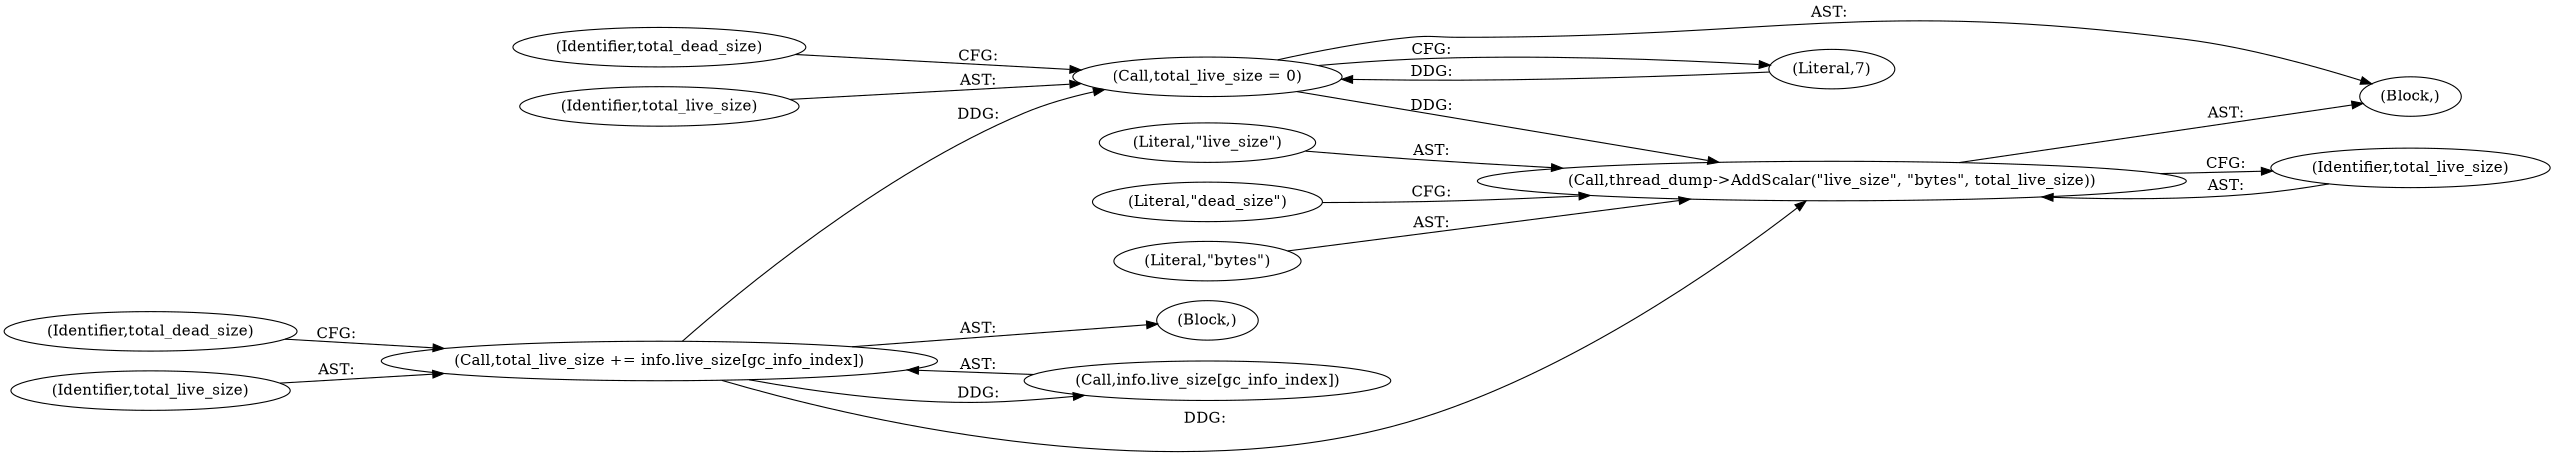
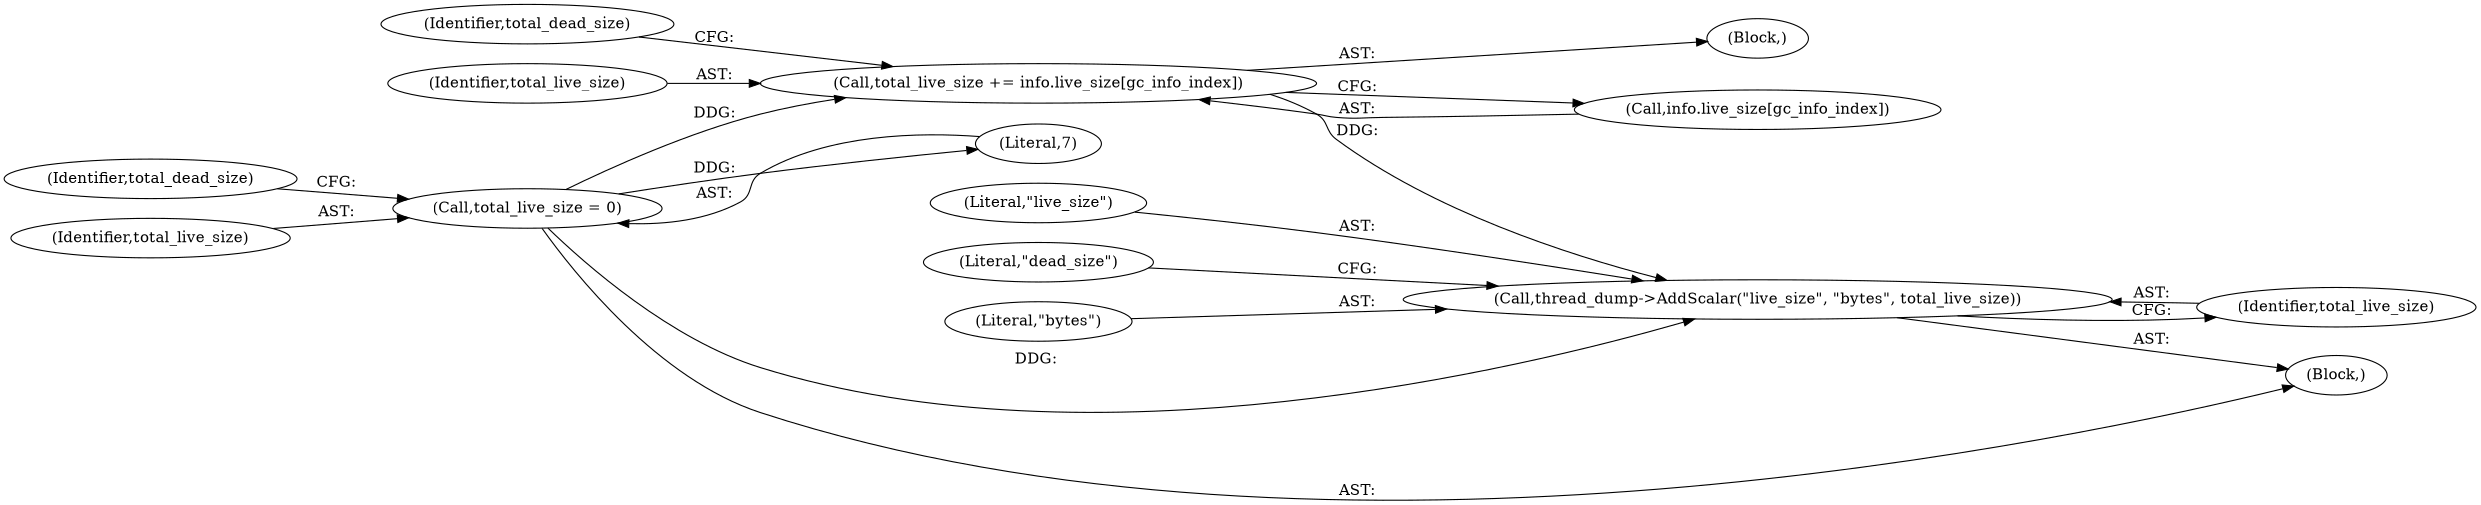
edge "(Call,total_live_size = 0)" -> "(Literal,7)": label "CFG: " -> "DDG: "
edge "(Literal,7)" -> "(Call,total_live_size = 0)": label "DDG: " -> "AST: "
edge "(Call,total_live_size += info.live_size[gc_info_index])" -> "(Call,total_live_size = 0)": reversed
edge "(Call,total_live_size += info.live_size[gc_info_index])" -> "(Call,info.live_size[gc_info_index])": label "DDG: " -> "CFG: "
